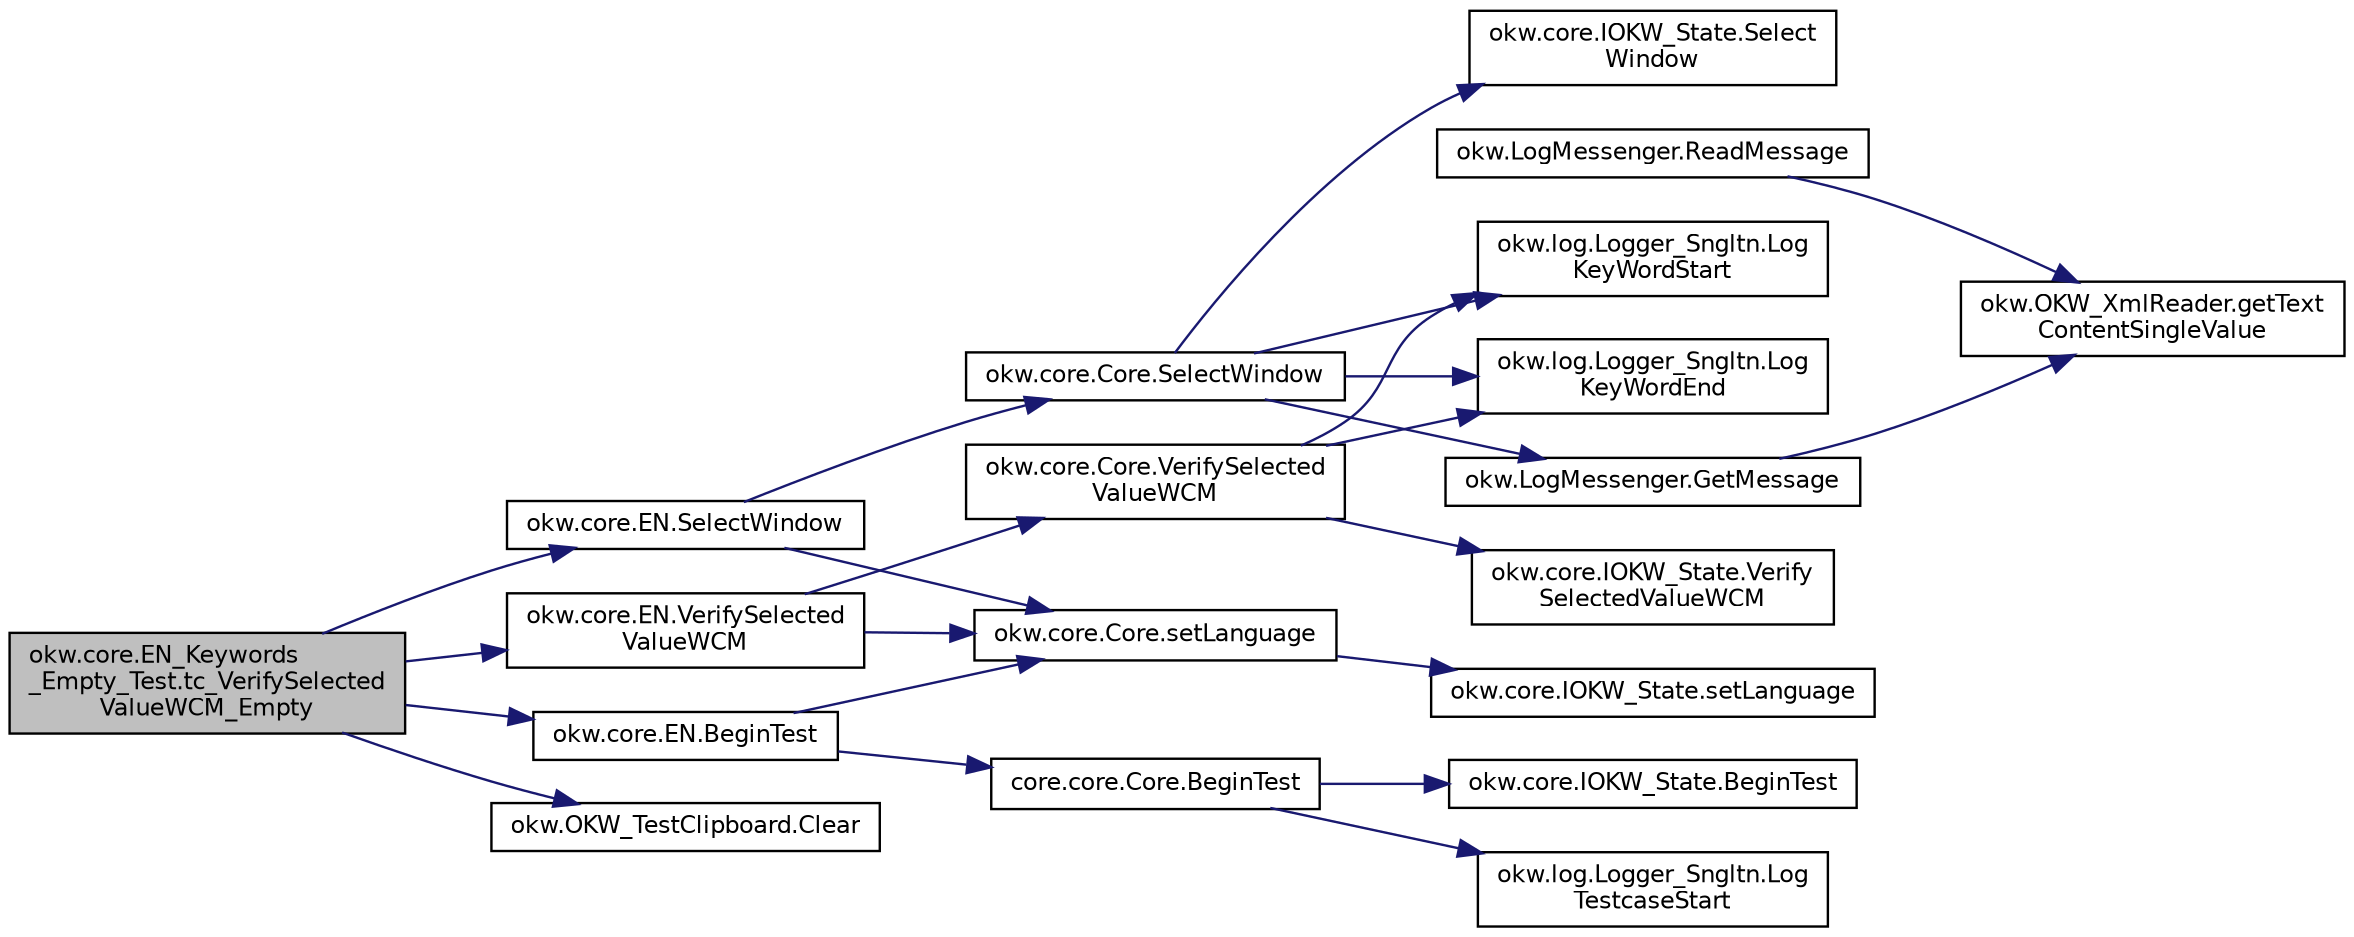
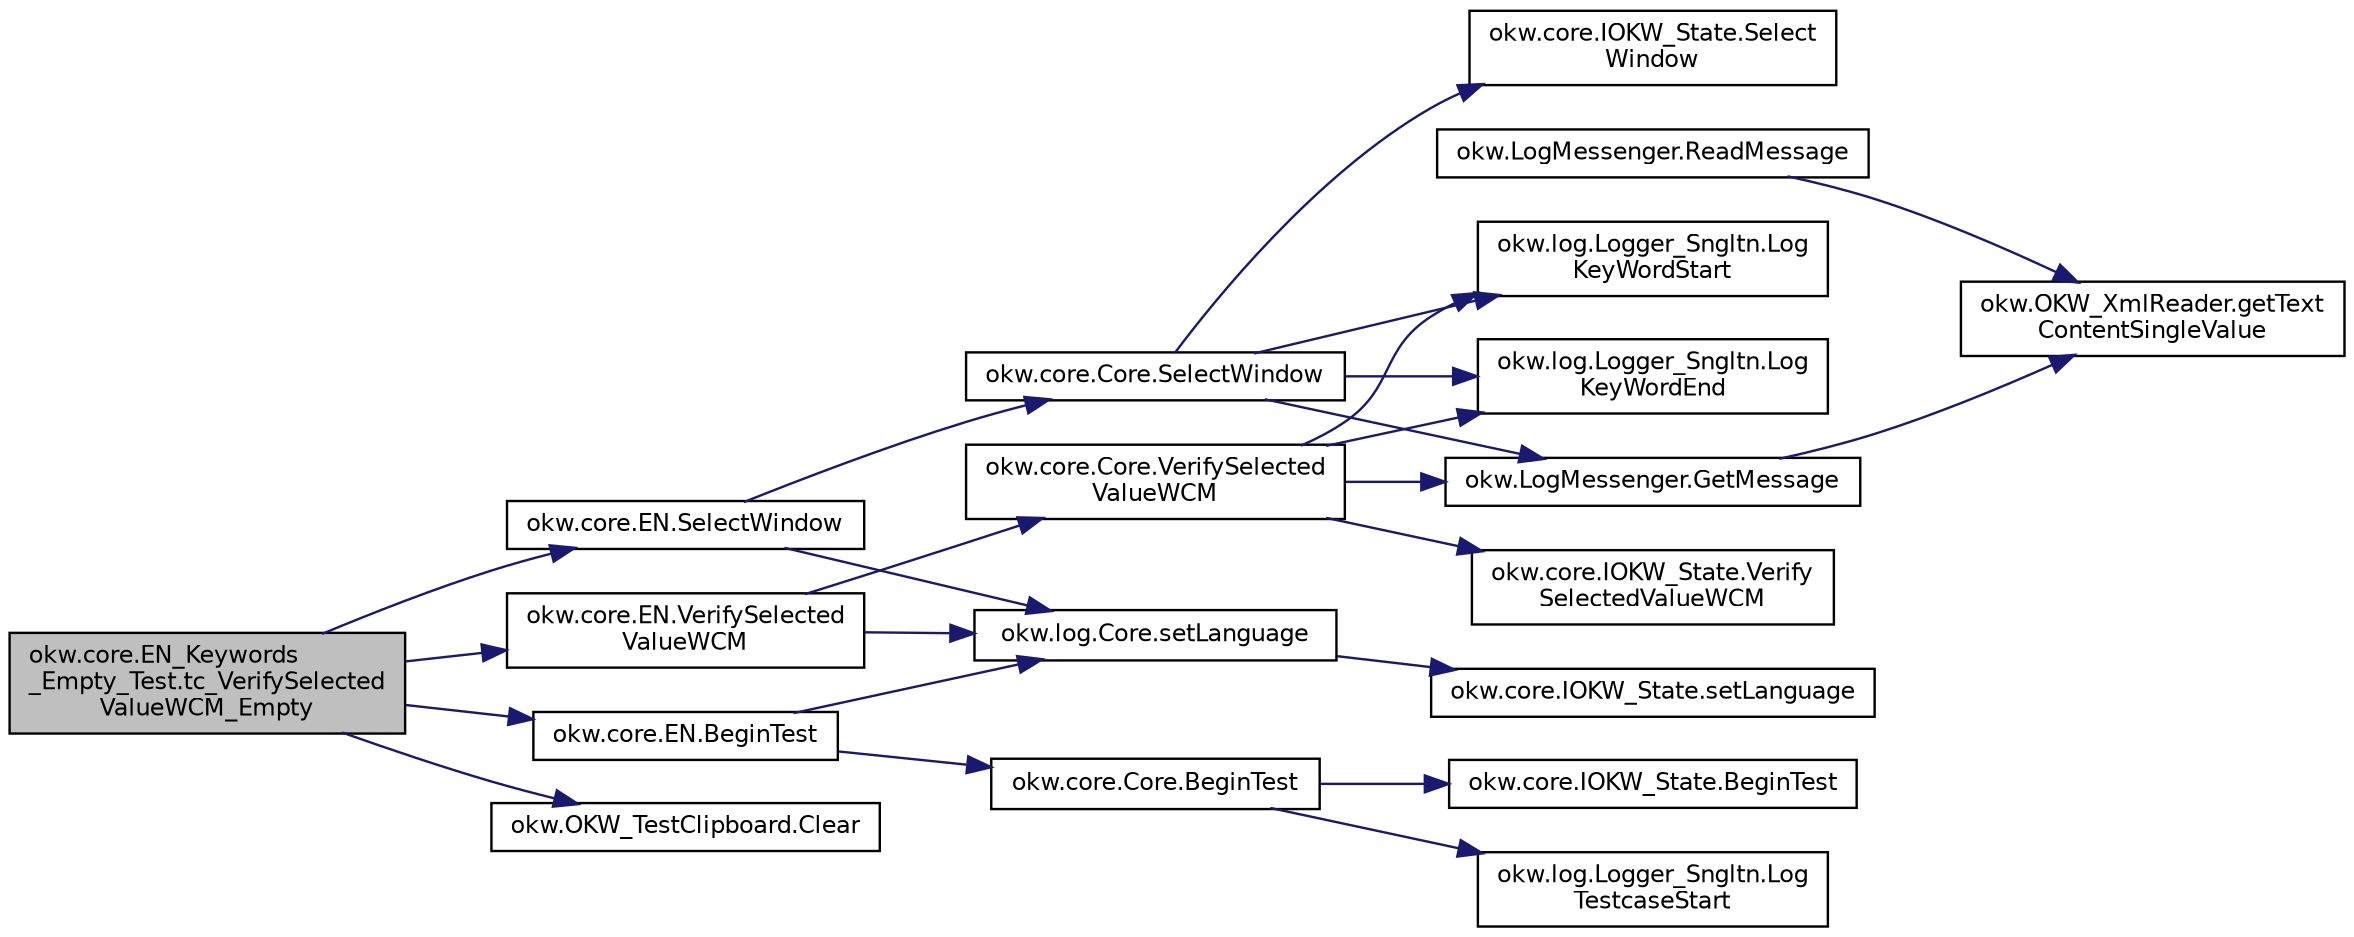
edge "okw.core.Core.VerifySelected ValueWCM" -> "okw.LogMessenger.GetMessage": added
node "okw.core.Core.setLanguage": label "okw.core.Core.setLanguage" -> "okw.log.Core.setLanguage"
node "core.core.Core.BeginTest": label "core.core.Core.BeginTest" -> "okw.core.Core.BeginTest"
